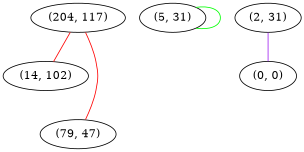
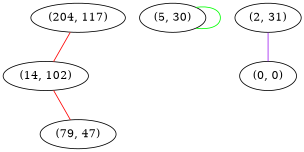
node "(5, 31)": label "(5, 31)" -> "(5, 30)"
edge "(204, 117)" -- "(79, 47)": now "(14, 102)" -- "(79, 47)"
